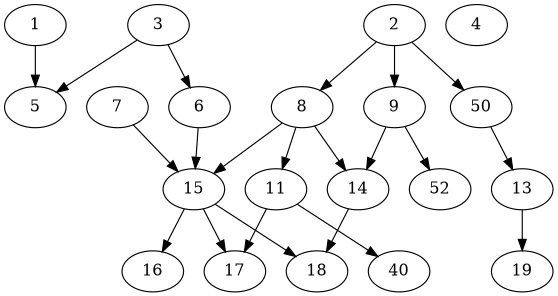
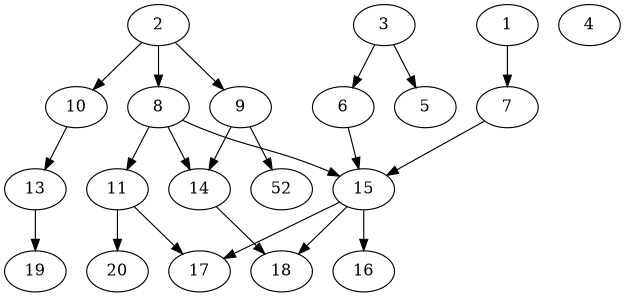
edge "1" -> "5": now "1" -> "7"
node "50": label "50" -> "10"
node "40": label "40" -> "20"
